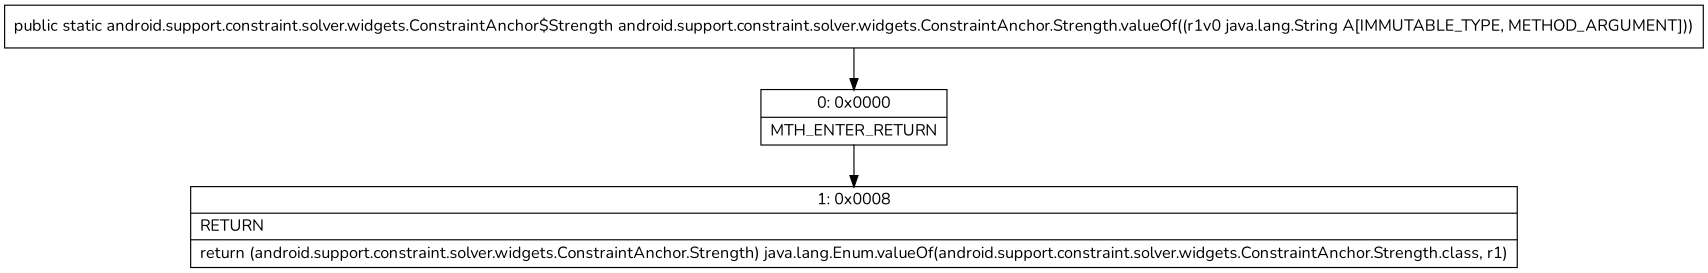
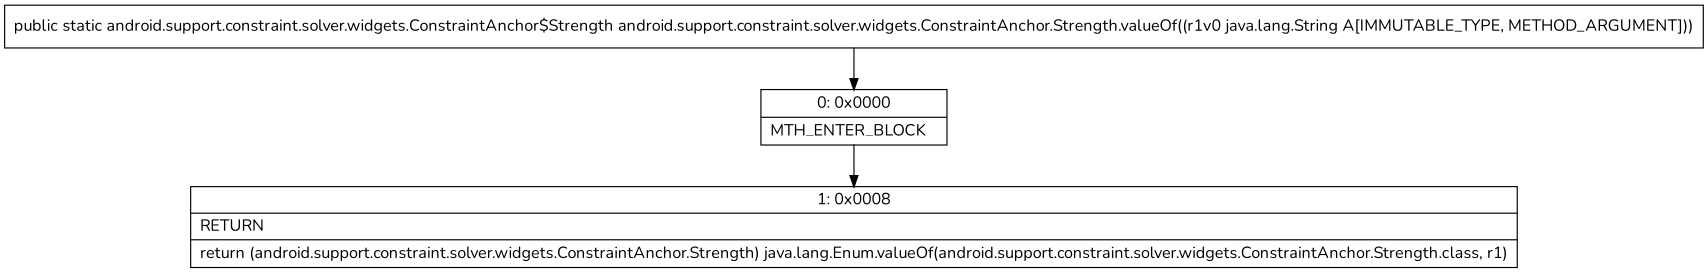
node "0: 0x0000": text "MTH_ENTER_RETURN" -> "MTH_ENTER_BLOCK"
